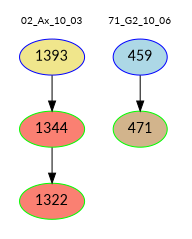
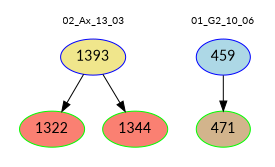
cluster "02_Ax_10_03": label "02_Ax_10_03" -> "02_Ax_13_03"
cluster "71_G2_10_06": label "71_G2_10_06" -> "01_G2_10_06"
edge "1344" -> "1322": now "1393" -> "1322"
